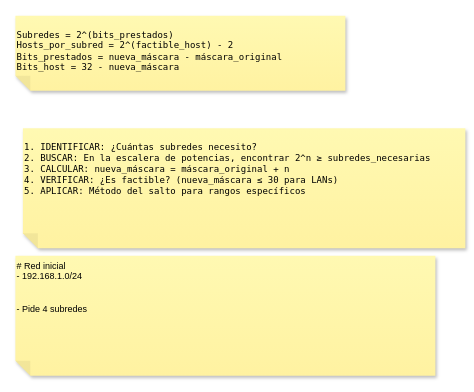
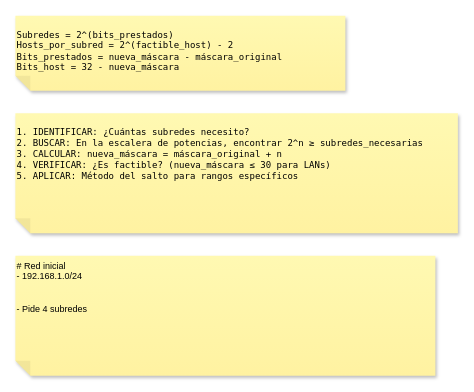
node "1. IDENTIFICAR: ¿Cuántas subredes necesito? 2. BUSCAR: En la escalera de potencias, encontrar 2^n ≥ subredes_necesarias 3. CALCULAR: nueva_máscara = máscara_original + n 4. VERIFICAR: ¿Es factible? (nueva_máscara ≤ 30 para LANs) 5. APLICAR: Método del salto para rangos específicos": moved (244, 188) -> (237, 173)
